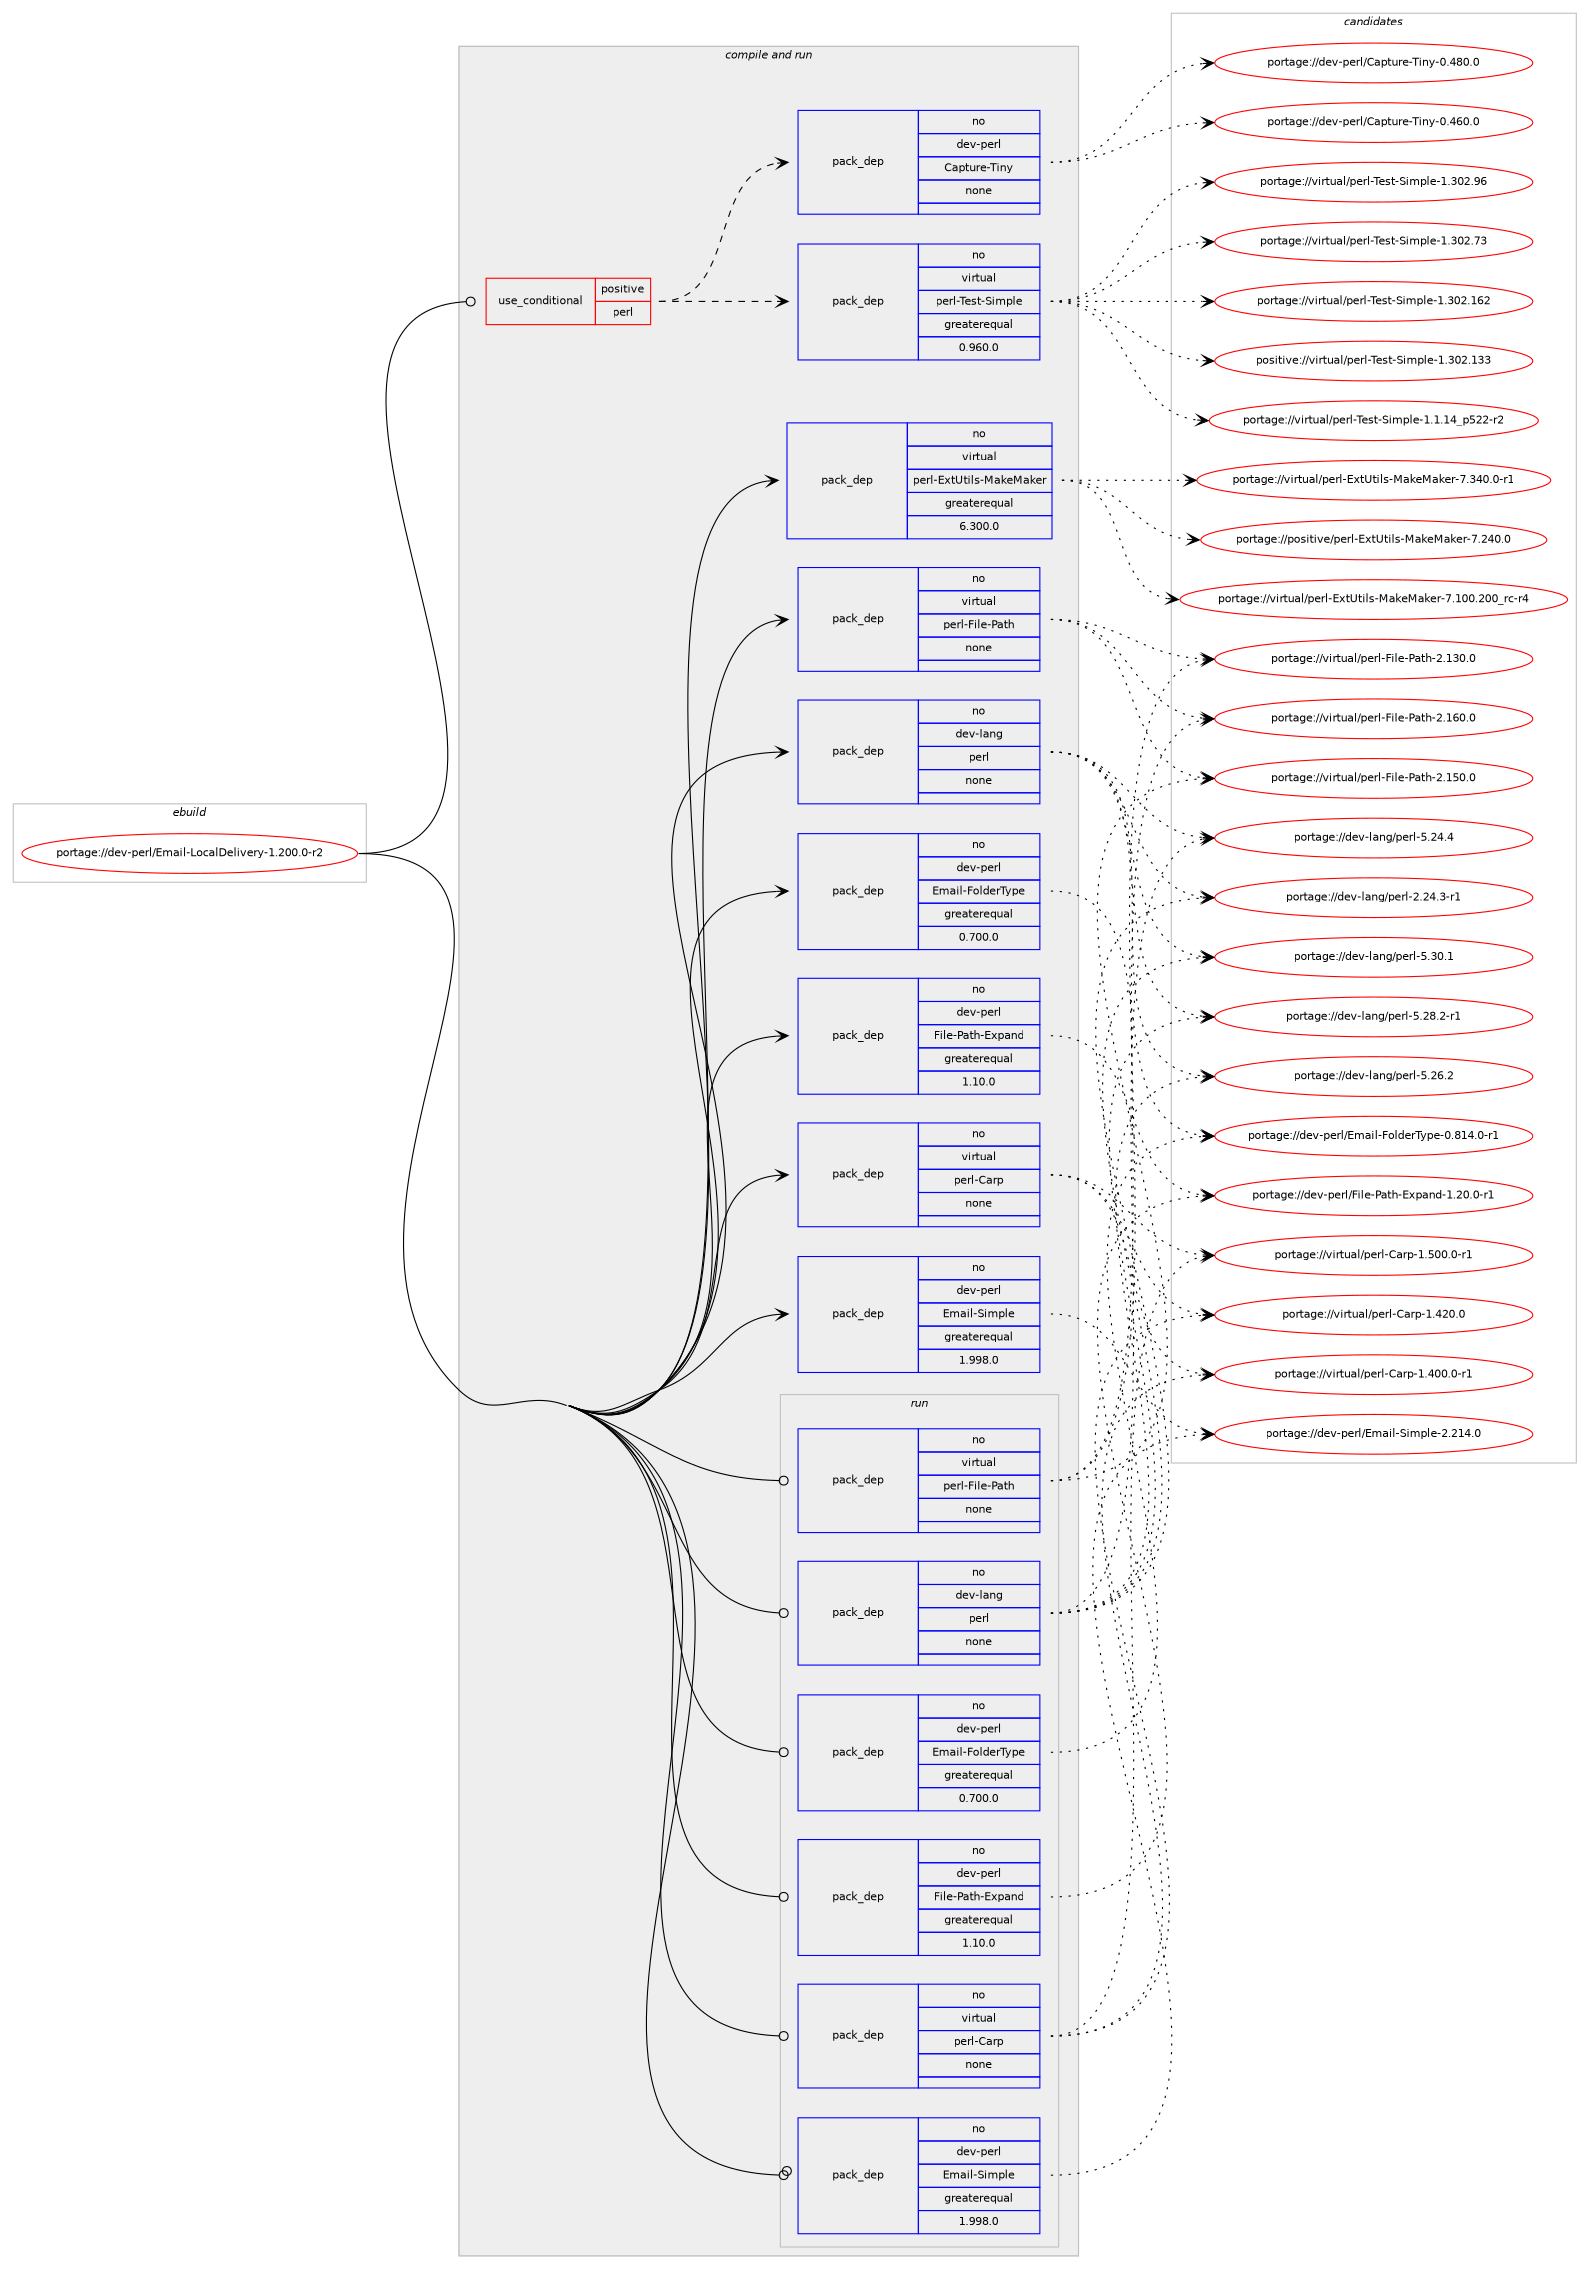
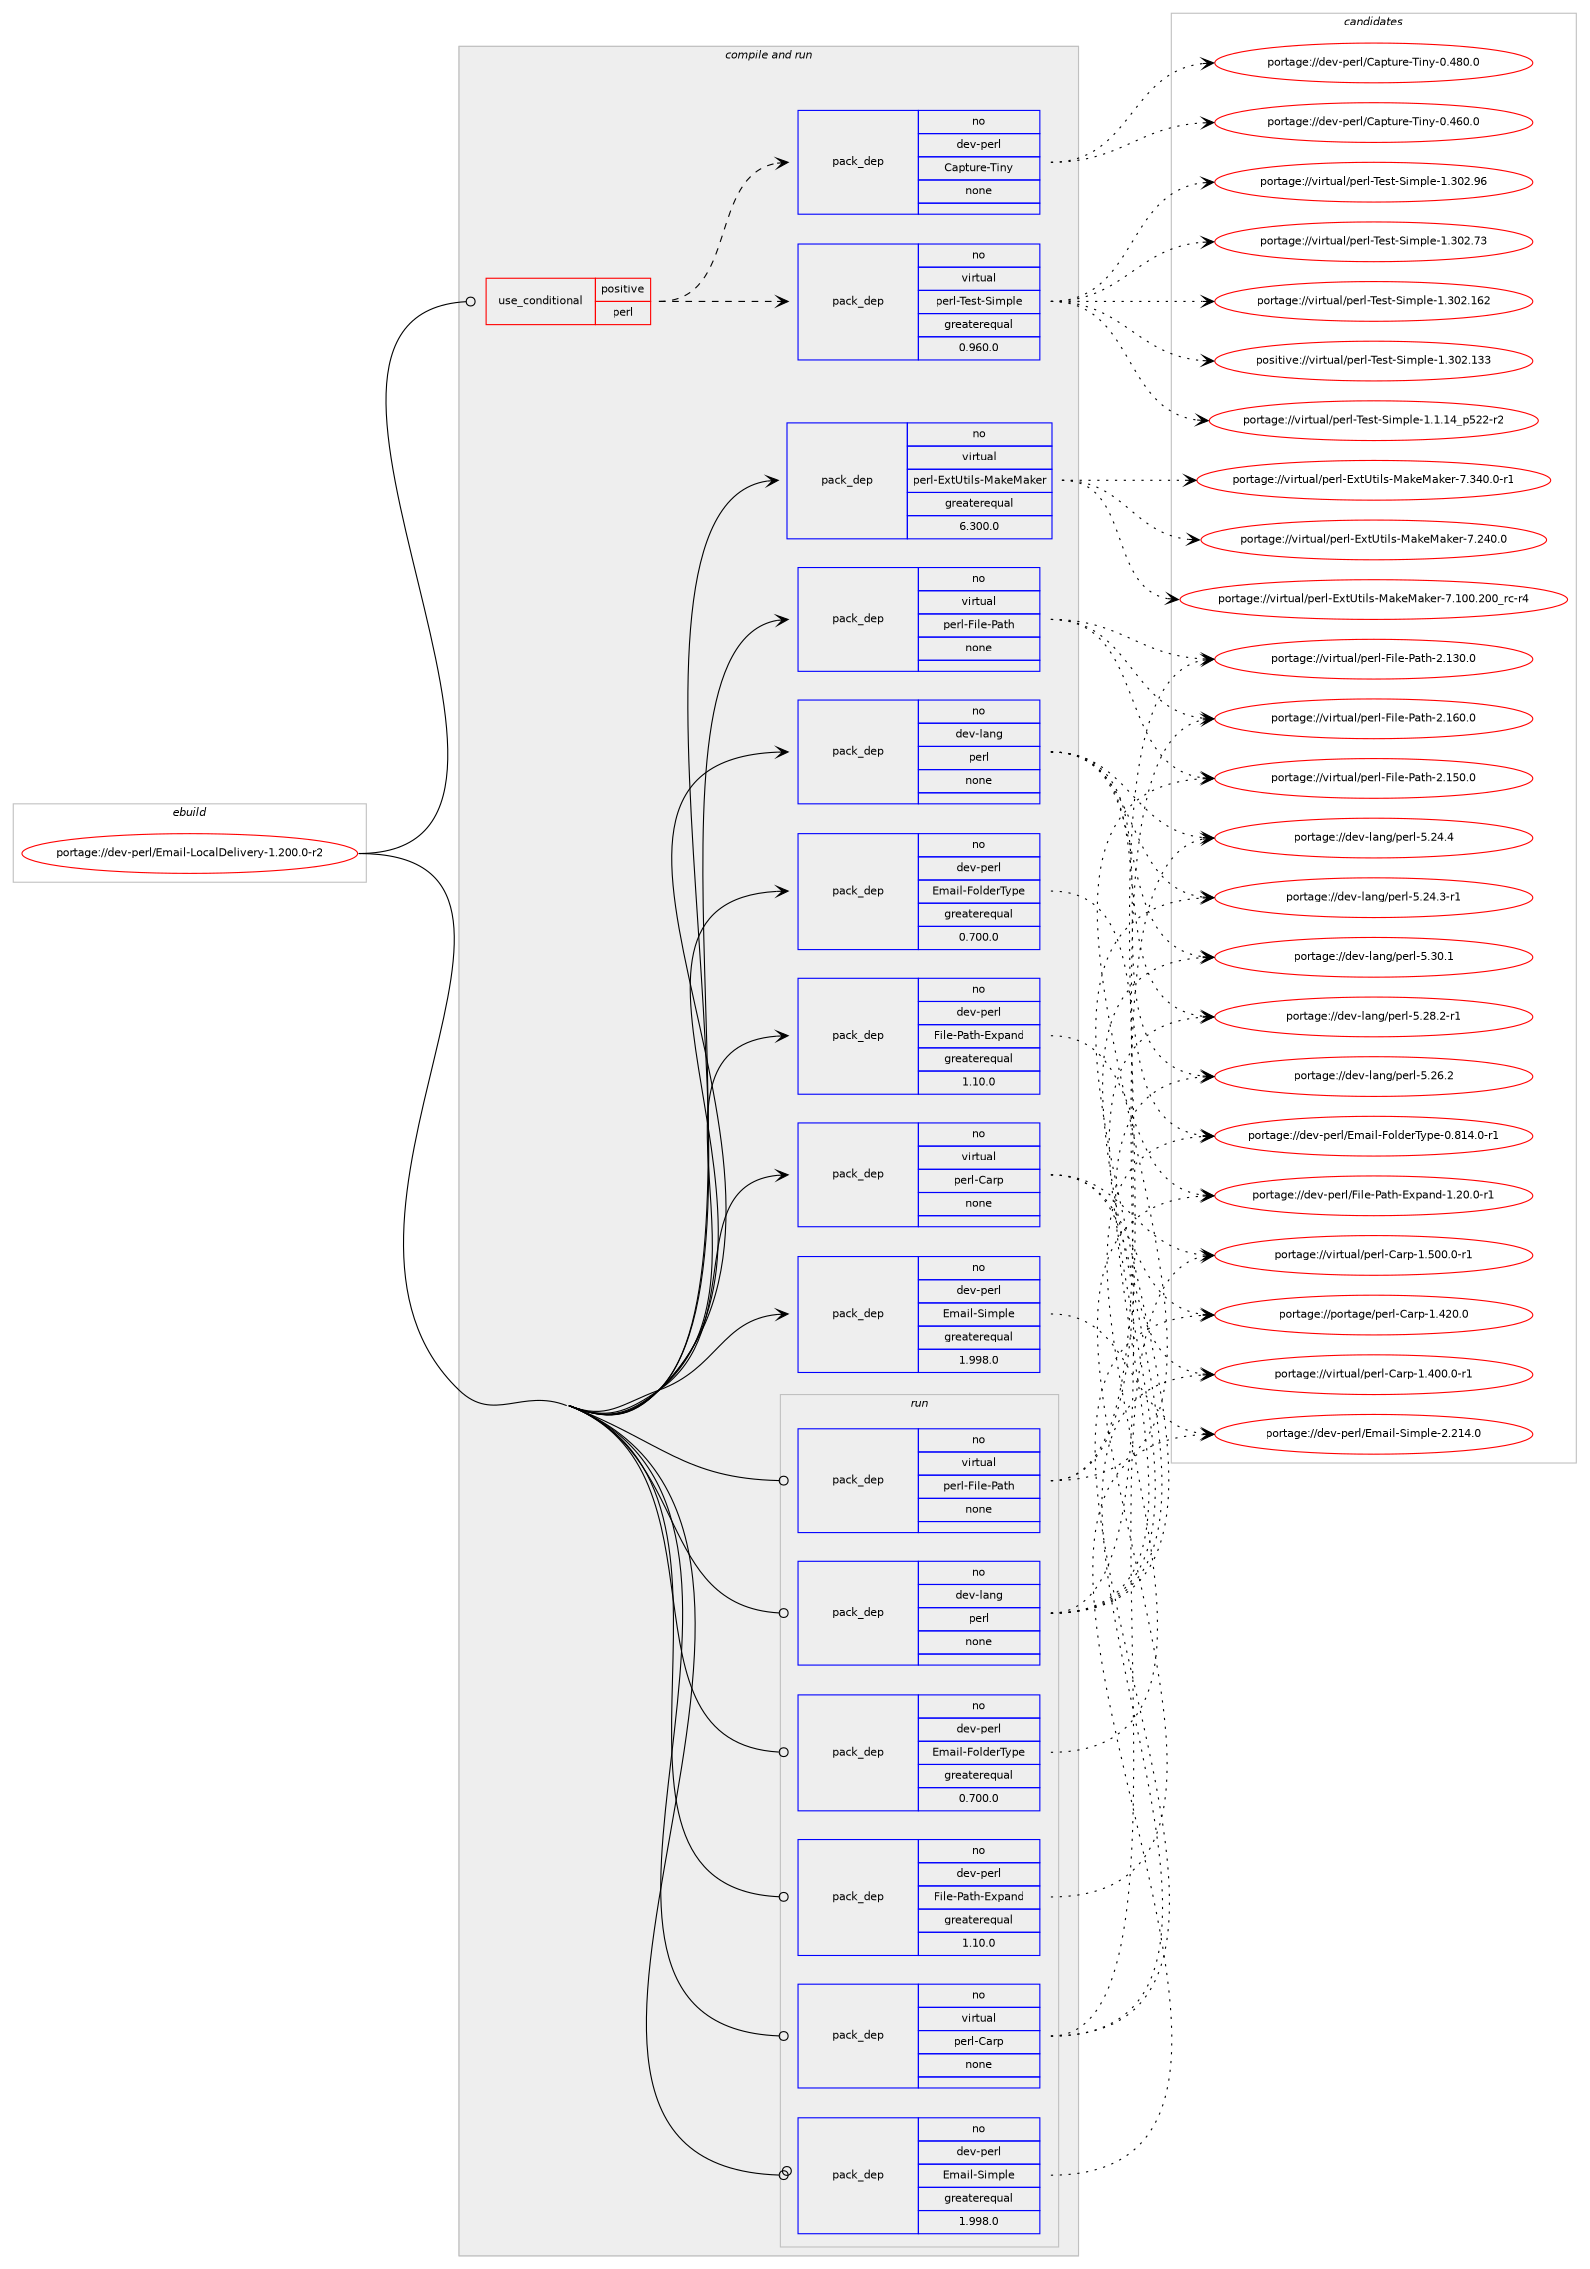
node "portage://positive/perl-ExtUtils-MakeMaker-7.240.0": label "portage://positive/perl-ExtUtils-MakeMaker-7.240.0" -> "portage://virtual/perl-ExtUtils-MakeMaker-7.240.0"
node "portage://dev-lang/perl-2.24.3-r1": label "portage://dev-lang/perl-2.24.3-r1" -> "portage://dev-lang/perl-5.24.3-r1"
node "portage://virtual/perl-Carp-1.420.0": label "portage://virtual/perl-Carp-1.420.0" -> "portage://portage/perl-Carp-1.420.0"
